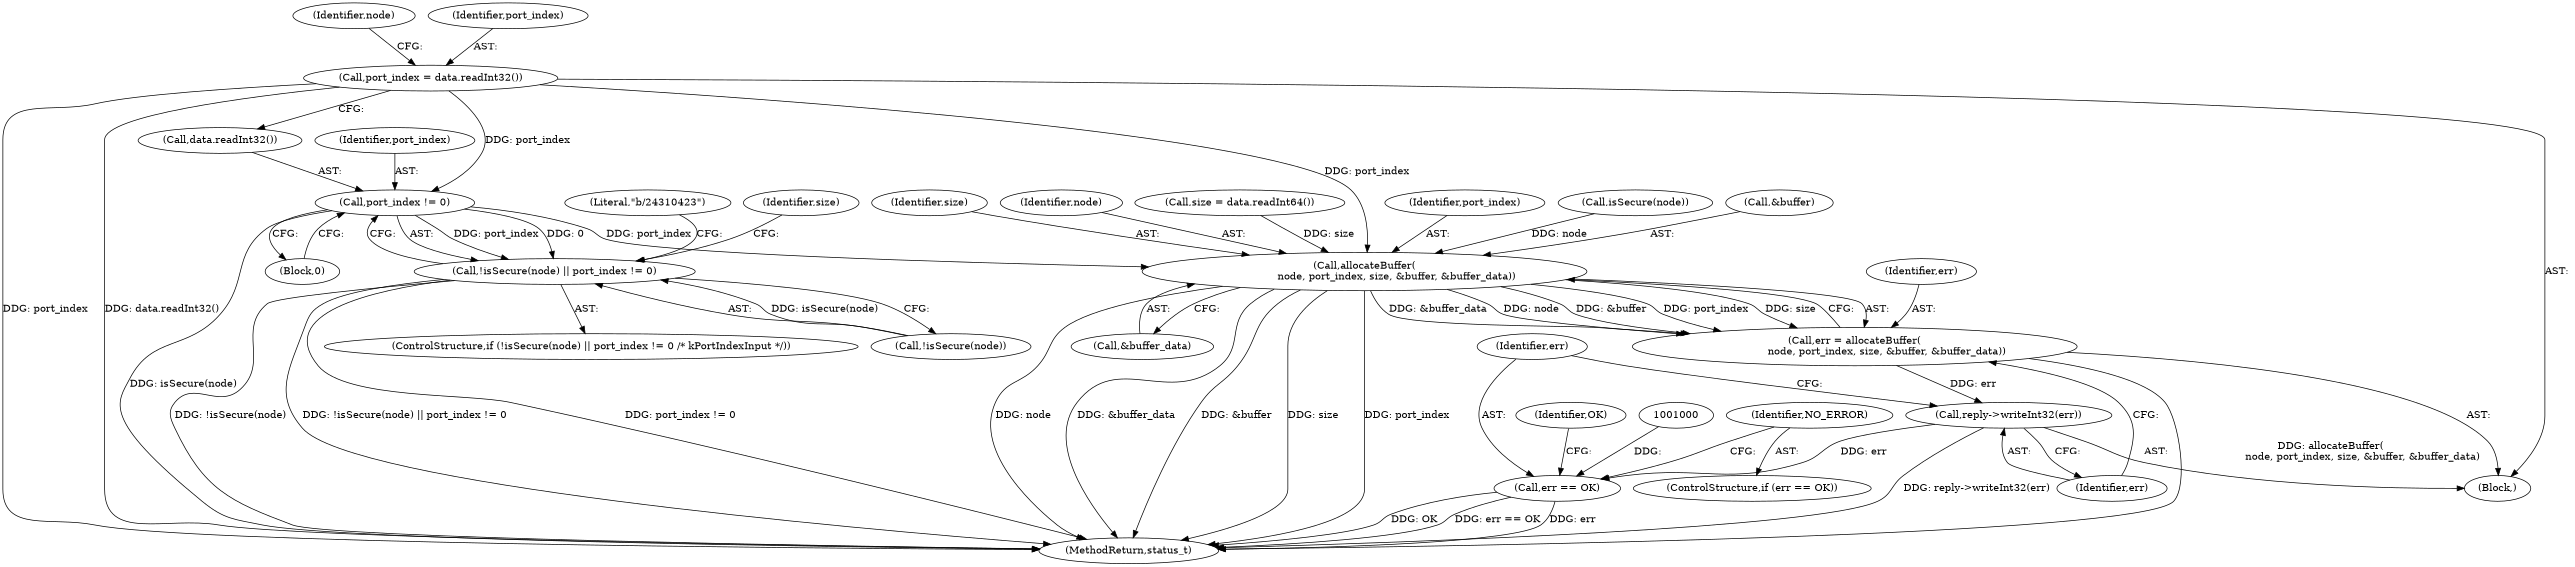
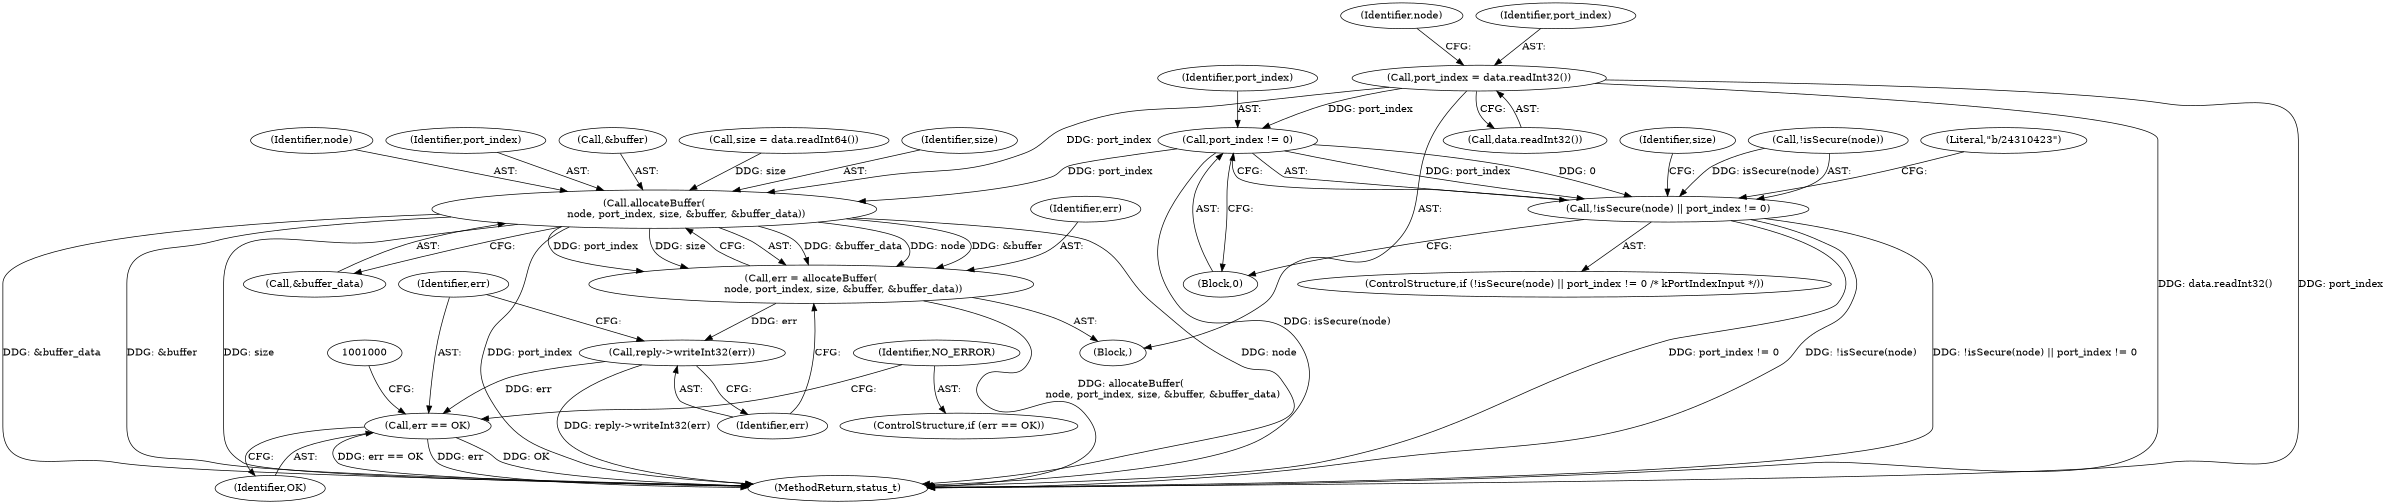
edge "(Call,data.readInt32())" -> "(Call,port_index != 0)": now "(Call,data.readInt32())" -> "(Call,port_index = data.readInt32())"
node "(Call,isSecure(node))": removed
edge "(Block,0)" -> "(Call,port_index != 0)": label "CFG: " -> "AST: "
edge "(Call,!isSecure(node) || port_index != 0)" -> "(Call,!isSecure(node))": now "(Call,!isSecure(node) || port_index != 0)" -> "(Block,0)"
edge "(Call,err == OK)" -> "(Identifier,OK)": added, label "CFG:"
edge "(Identifier,OK)" -> "(Call,err == OK)": label "CFG: " -> "AST: "
edge "1001000" -> "(Call,err == OK)": label "DDG: " -> "CFG: "
edge "(Call,reply->writeInt32(err))" -> "(Block,)": removed, label "AST:"
